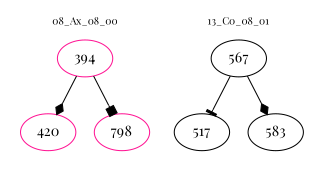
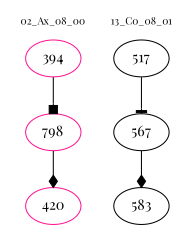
cluster "08_Ax_08_00": label "08_Ax_08_00" -> "02_Ax_08_00"
edge "394" -> "420": now "798" -> "420"
edge "567" -> "517": reversed
